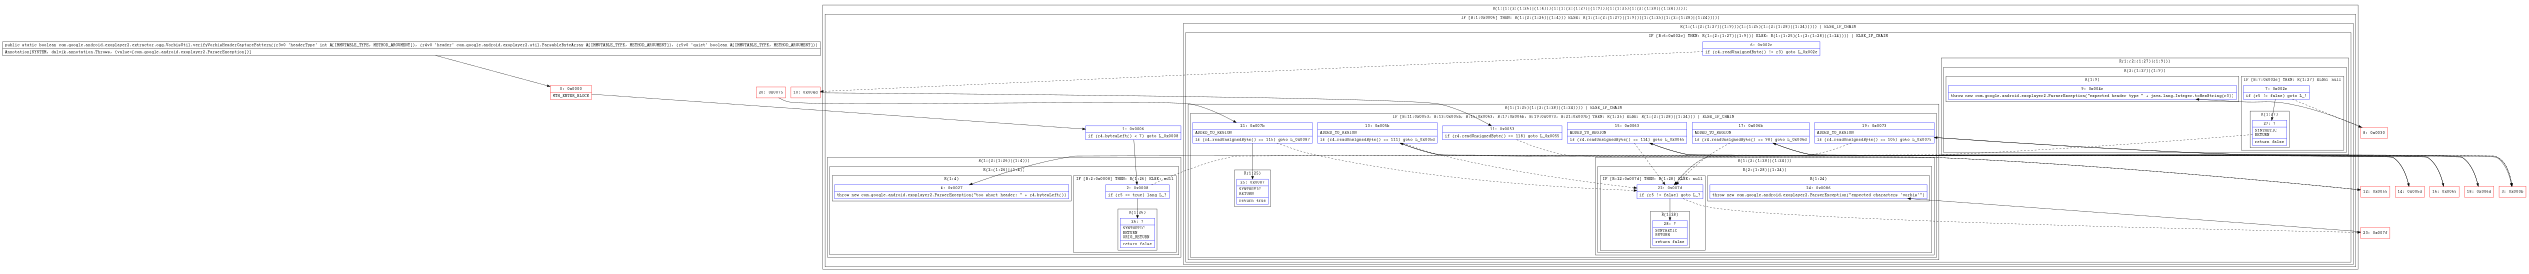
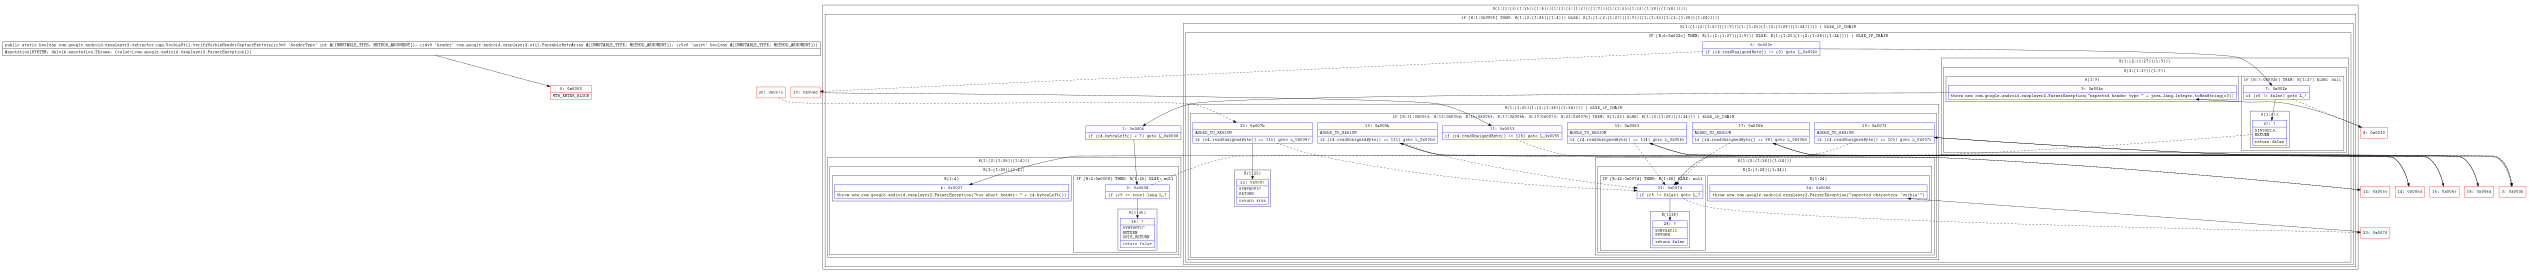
edge "6: 0x002c" -> "7: 0x002e": added
edge "20: 0x0075" -> "21: 0x007b": style solid -> dashed
edge "0: 0x0000" -> "1: 0x0006": now "9: 0x004c" -> "1: 0x0006"
